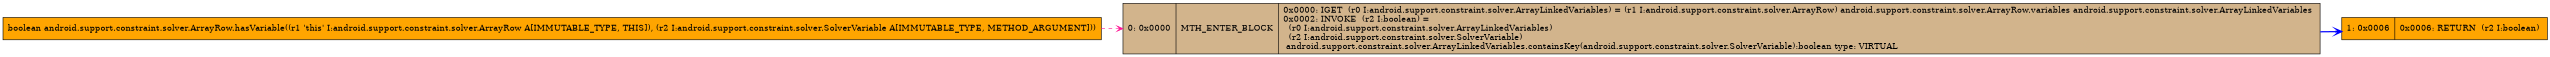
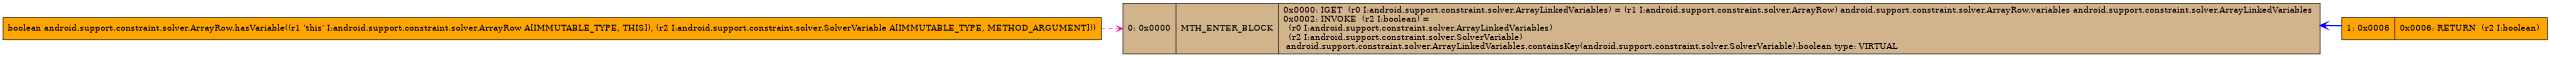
edge "0: 0x0000" -> "1: 0x0006": reversed
